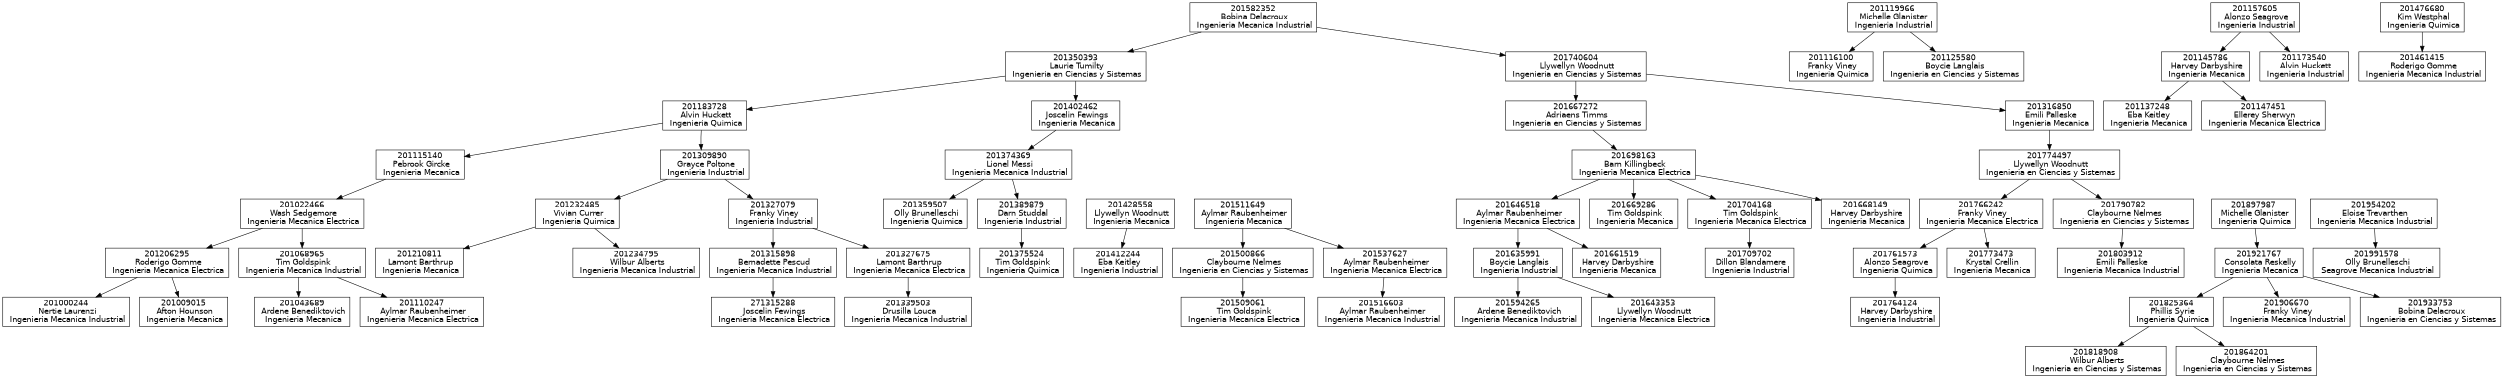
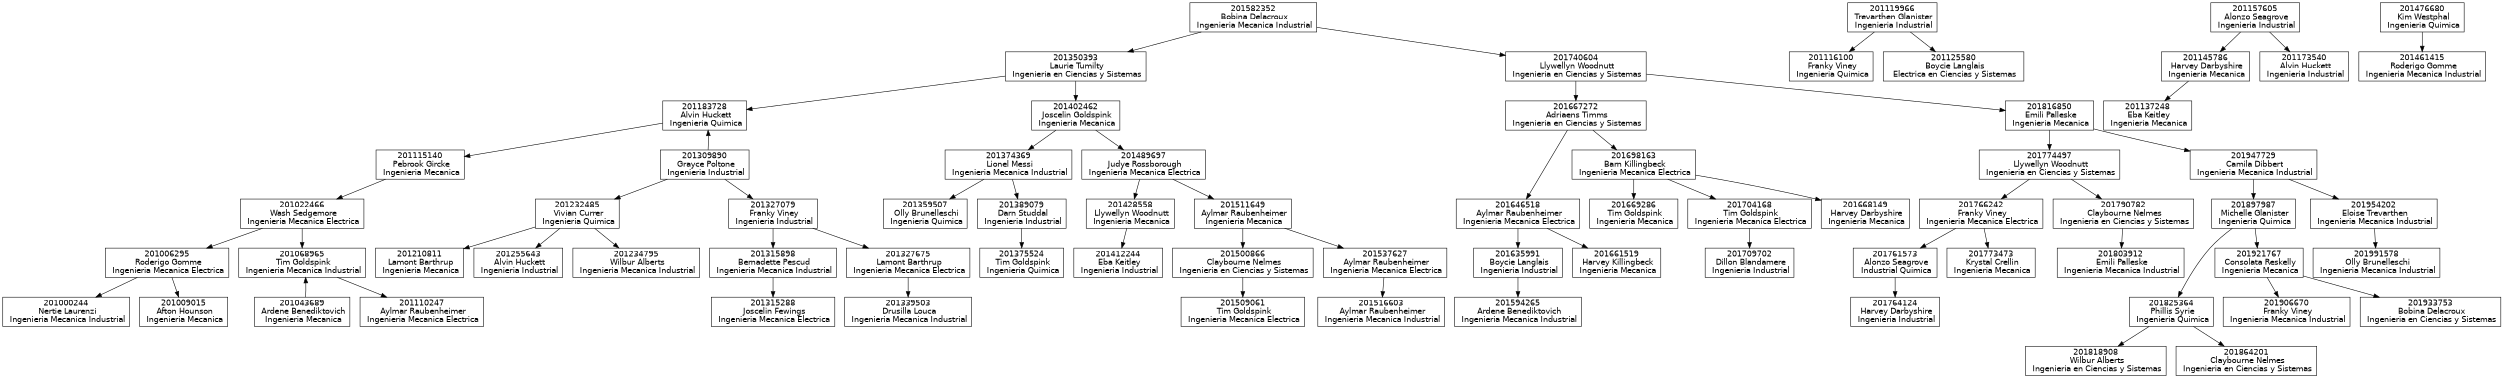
node "201119966 Michelle Glanister Ingenieria Industrial": label "201119966 Michelle Glanister Ingenieria Industrial" -> "201119966 Trevarthen Glanister Ingenieria Industrial"
node "201125580 Boycie Langlais Ingenieria en Ciencias y Sistemas": label "201125580 Boycie Langlais Ingenieria en Ciencias y Sistemas" -> "201125580 Boycie Langlais Electrica en Ciencias y Sistemas"
node "201402462 Joscelin Fewings Ingenieria Mecanica": label "201402462 Joscelin Fewings Ingenieria Mecanica" -> "201402462 Joscelin Goldspink Ingenieria Mecanica"
node "201316850 Emili Palleske Ingenieria Mecanica": label "201316850 Emili Palleske Ingenieria Mecanica" -> "201816850 Emili Palleske Ingenieria Mecanica"
node "201147451 Ellerey Sherwyn Ingenieria Mecanica Electrica": removed
edge "201183728 Alvin Huckett Ingenieria Quimica" -> "201309890 Grayce Poltone Ingenieria Industrial": reversed
node "201489697 Judye Rossborough Ingenieria Mecanica Electrica": added
node "201947729 Camila Dibbert Ingenieria Mecanica Industrial": added
edge "201698163 Barn Killingbeck Ingenieria Mecanica Electrica" -> "201646518 Aylmar Raubenheimer Ingenieria Mecanica Electrica": now "201667272 Adriaens Timms Ingenieria en Ciencias y Sistemas" -> "201646518 Aylmar Raubenheimer Ingenieria Mecanica Electrica"
node "201389879 Darn Studdal Ingenieria Industrial": label "201389879 Darn Studdal Ingenieria Industrial" -> "201389079 Darn Studdal Ingenieria Industrial"
node "201206295 Roderigo Gomme Ingenieria Mecanica Electrica": label "201206295 Roderigo Gomme Ingenieria Mecanica Electrica" -> "201006295 Roderigo Gomme Ingenieria Mecanica Electrica"
node "201255643 Alvin Huckett Ingenieria Industrial": added
node "201661519 Harvey Darbyshire Ingenieria Mecanica": label "201661519 Harvey Darbyshire Ingenieria Mecanica" -> "201661519 Harvey Killingbeck Ingenieria Mecanica"
node "201761573 Alonzo Seagrove Ingenieria Quimica": label "201761573 Alonzo Seagrove Ingenieria Quimica" -> "201761573 Alonzo Seagrove Industrial Quimica"
node "201991578 Olly Brunelleschi Seagrove Mecanica Industrial": label "201991578 Olly Brunelleschi Seagrove Mecanica Industrial" -> "201991578 Olly Brunelleschi Ingenieria Mecanica Industrial"
edge "201068965 Tim Goldspink Ingenieria Mecanica Industrial" -> "201043689 Ardene Benediktovich Ingenieria Mecanica": reversed
edge "201921767 Consolata Reskelly Ingenieria Mecanica" -> "201825364 Phillis Syrie Ingenieria Quimica": now "201897987 Michelle Glanister Ingenieria Quimica" -> "201825364 Phillis Syrie Ingenieria Quimica"
node "271315288 Joscelin Fewings Ingenieria Mecanica Electrica": label "271315288 Joscelin Fewings Ingenieria Mecanica Electrica" -> "201315288 Joscelin Fewings Ingenieria Mecanica Electrica"
node "201643353 Llywellyn Woodnutt Ingenieria Mecanica Electrica": removed
